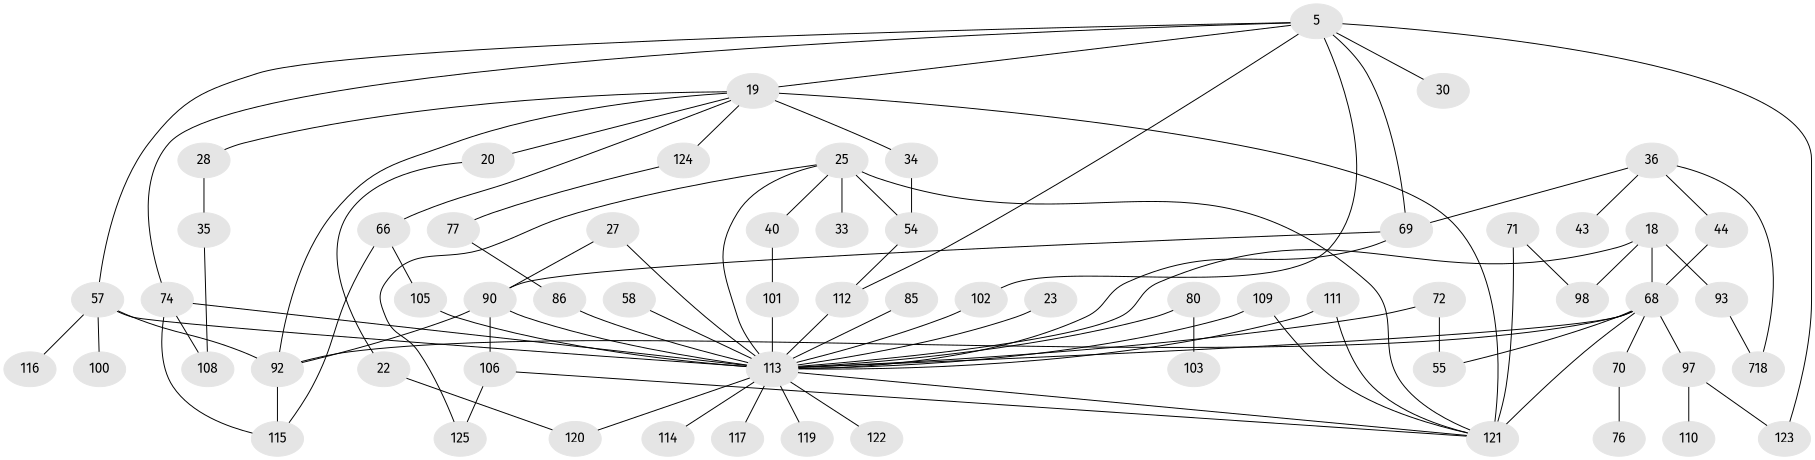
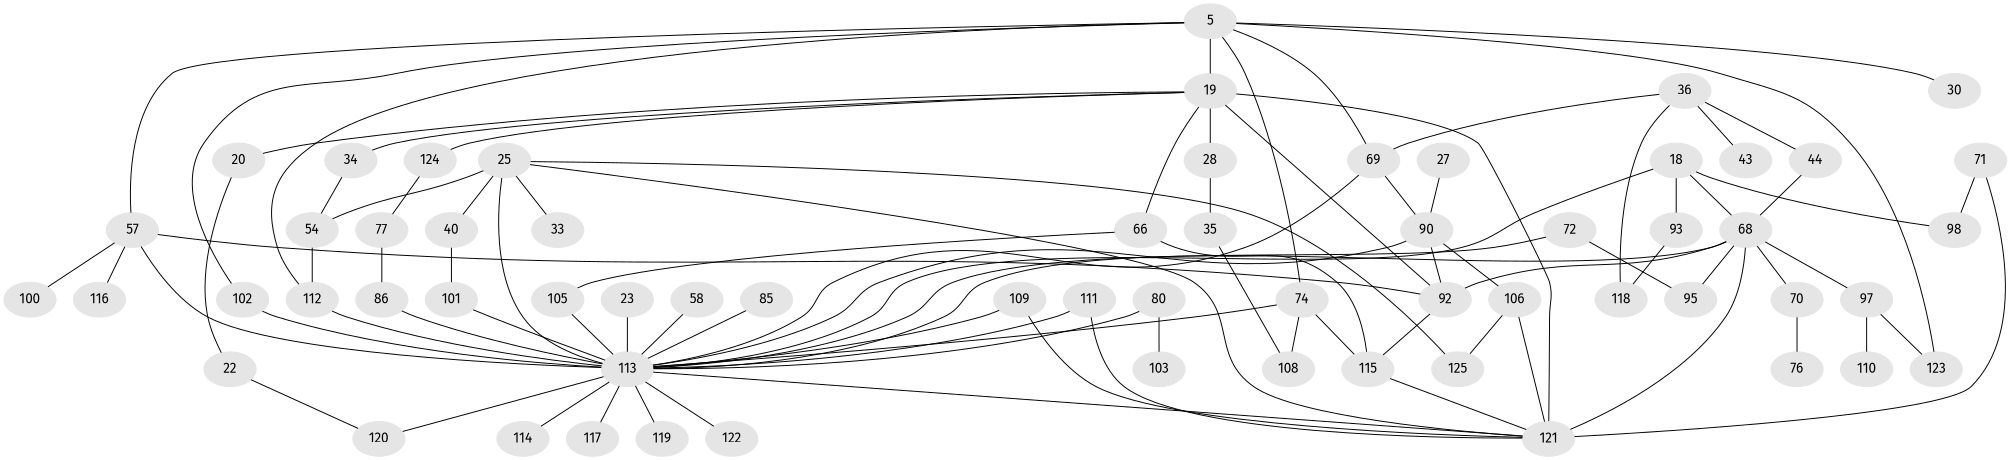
edge "27" -- "113": removed
node "55": label "55" -> "95"
node "718": label "718" -> "118"
edge "115" -- "121": added
